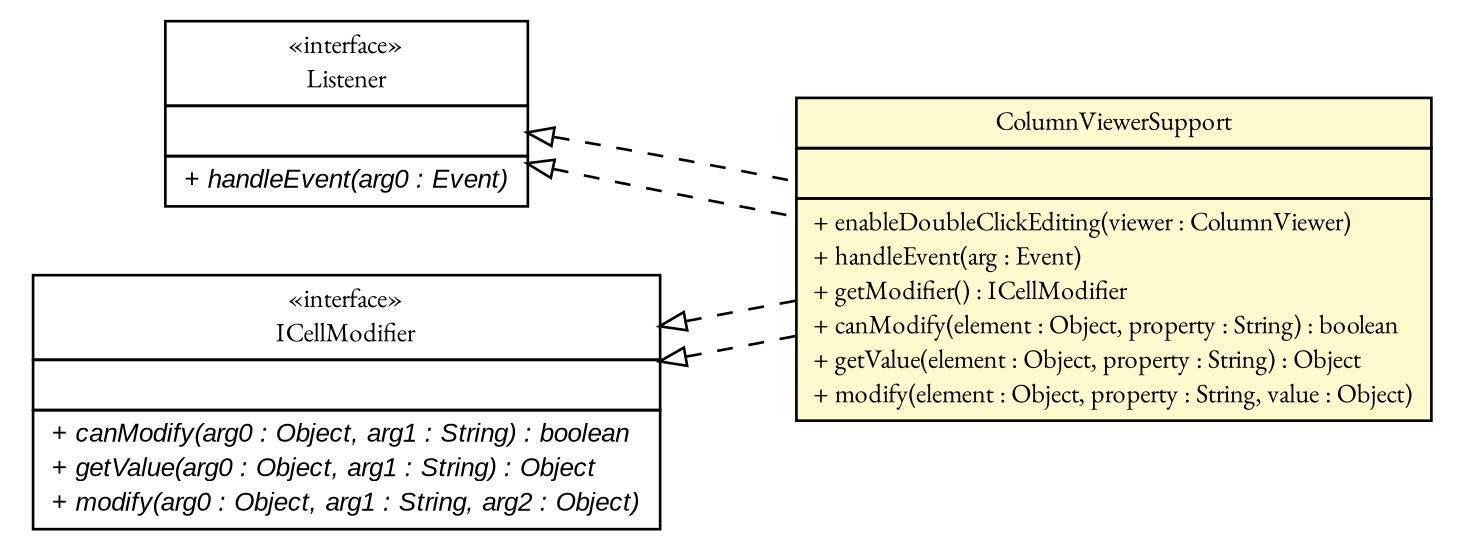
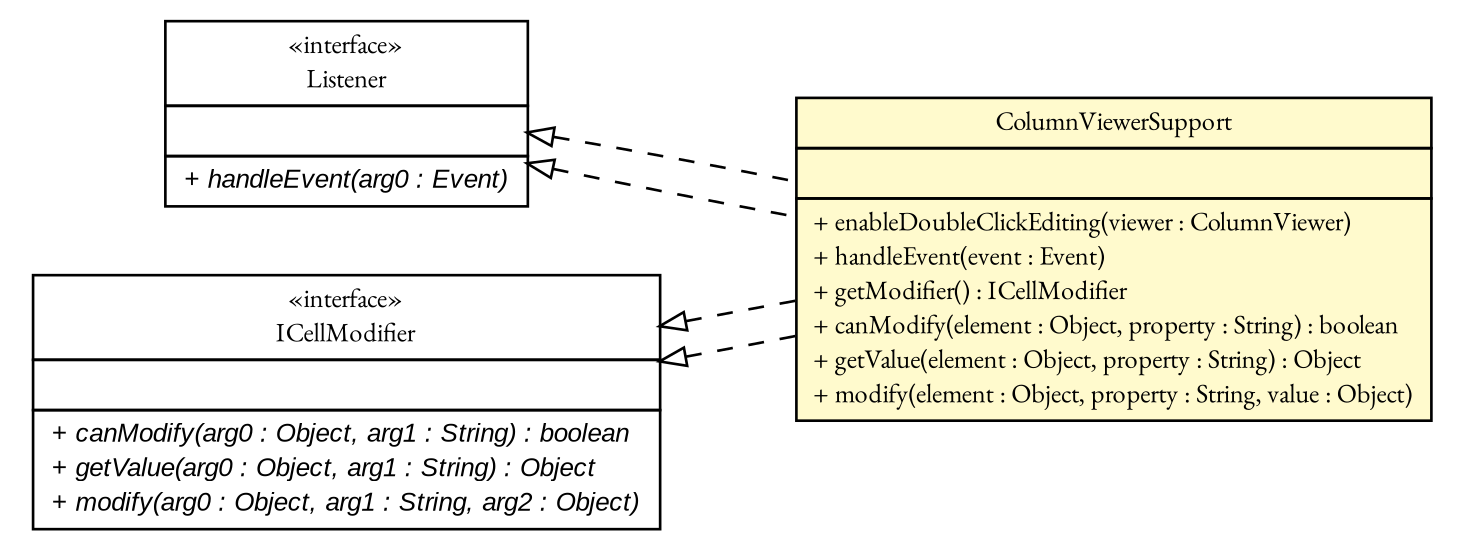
node "ColumnViewerSupport": text "+ handleEvent(arg : Event)" -> "+ handleEvent(event : Event)"
